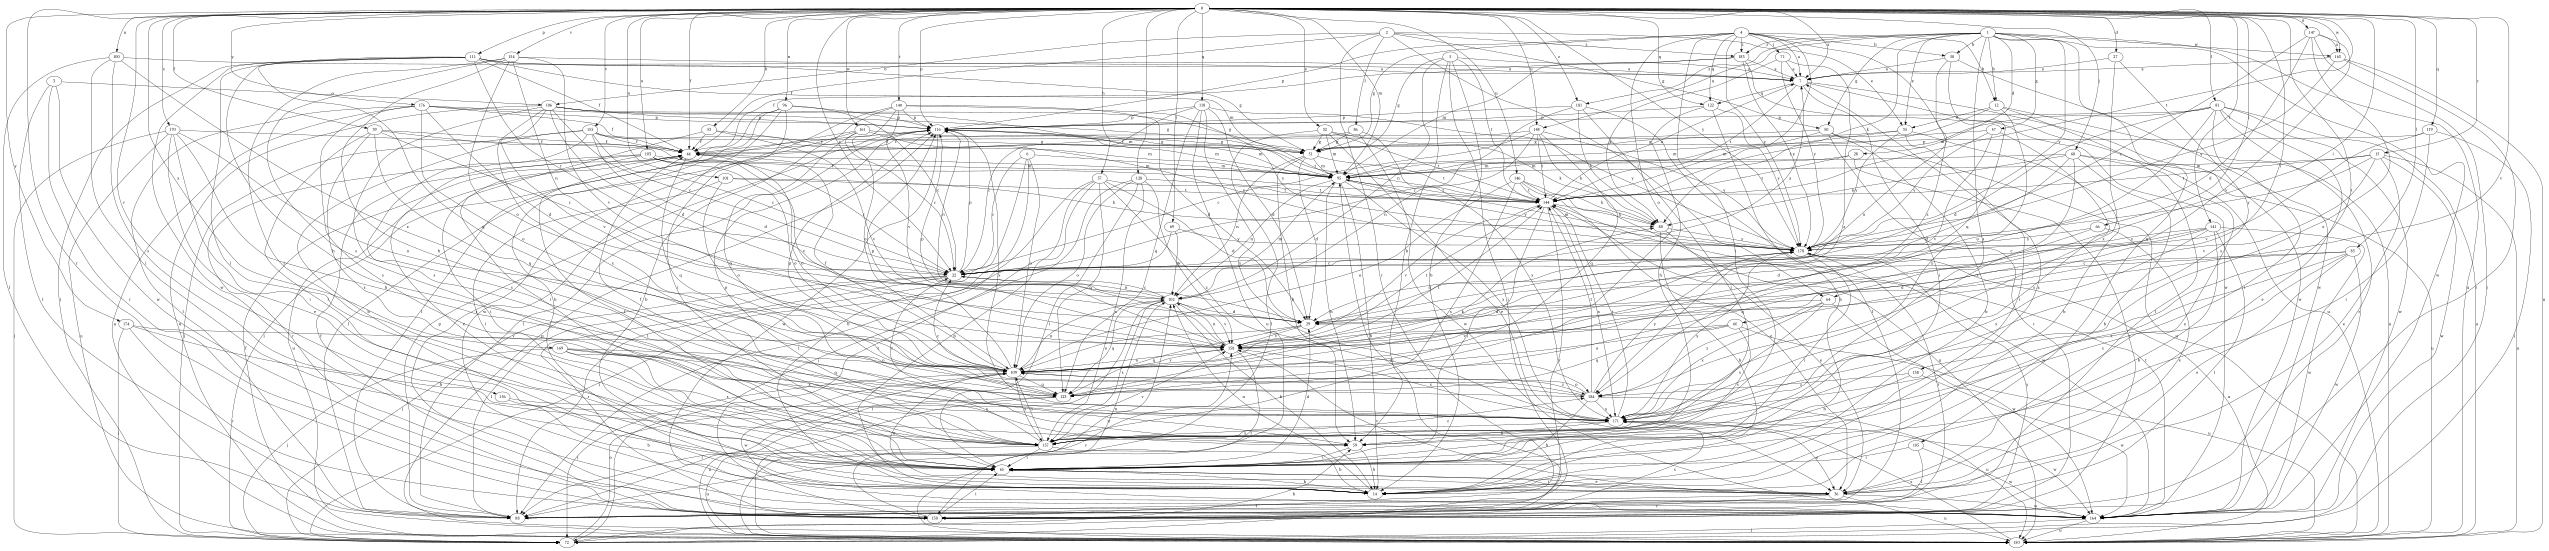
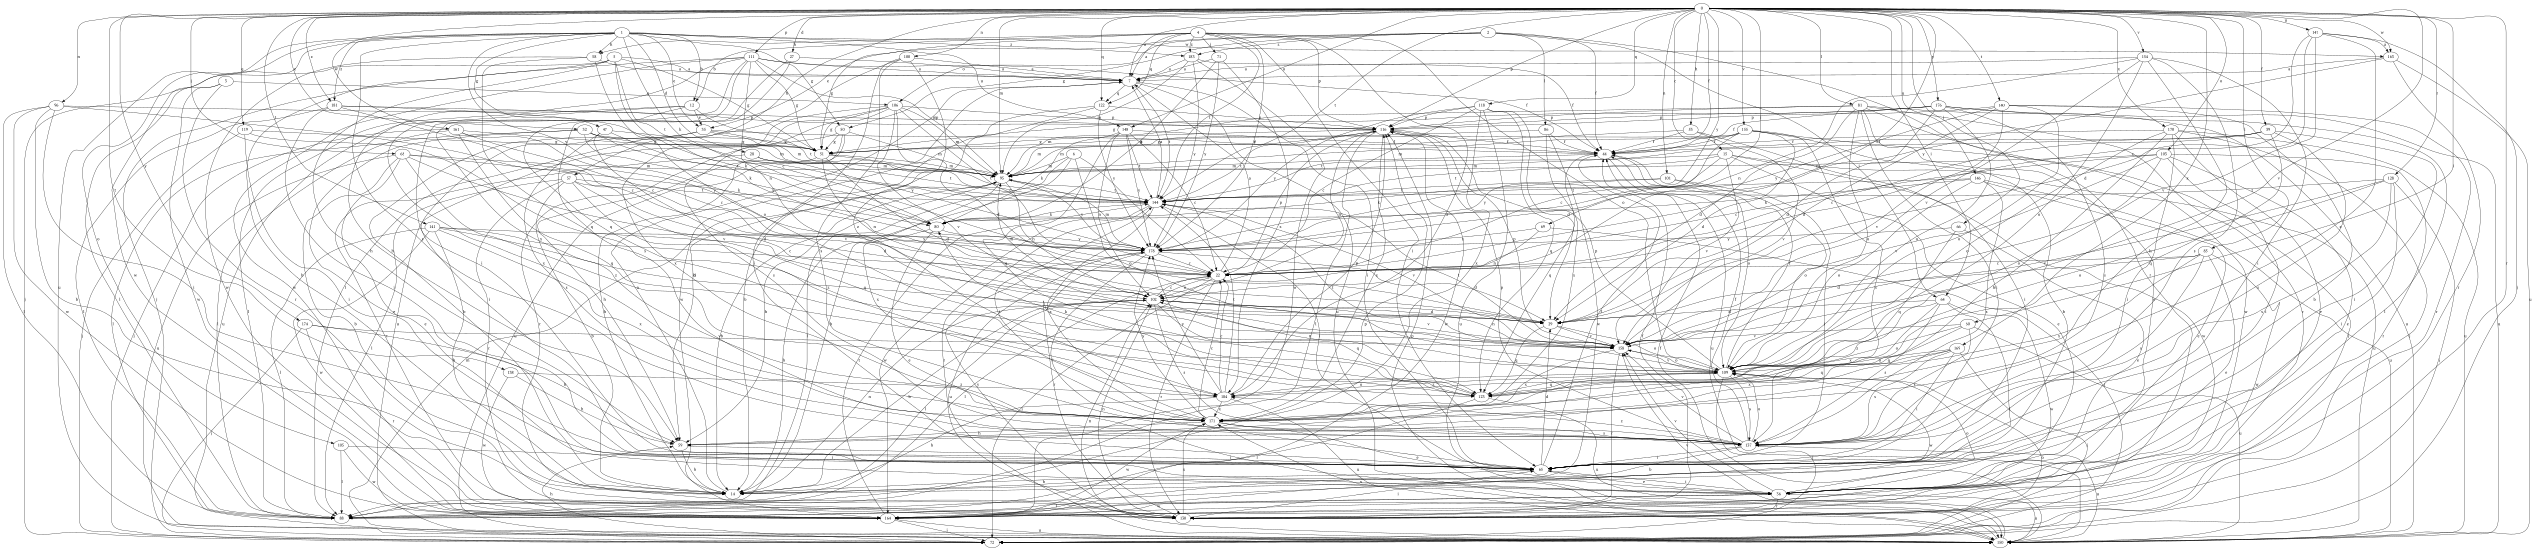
edge "102" -> "116": reversed
node "156": removed
edge "64" -> "88": added, label "l"
